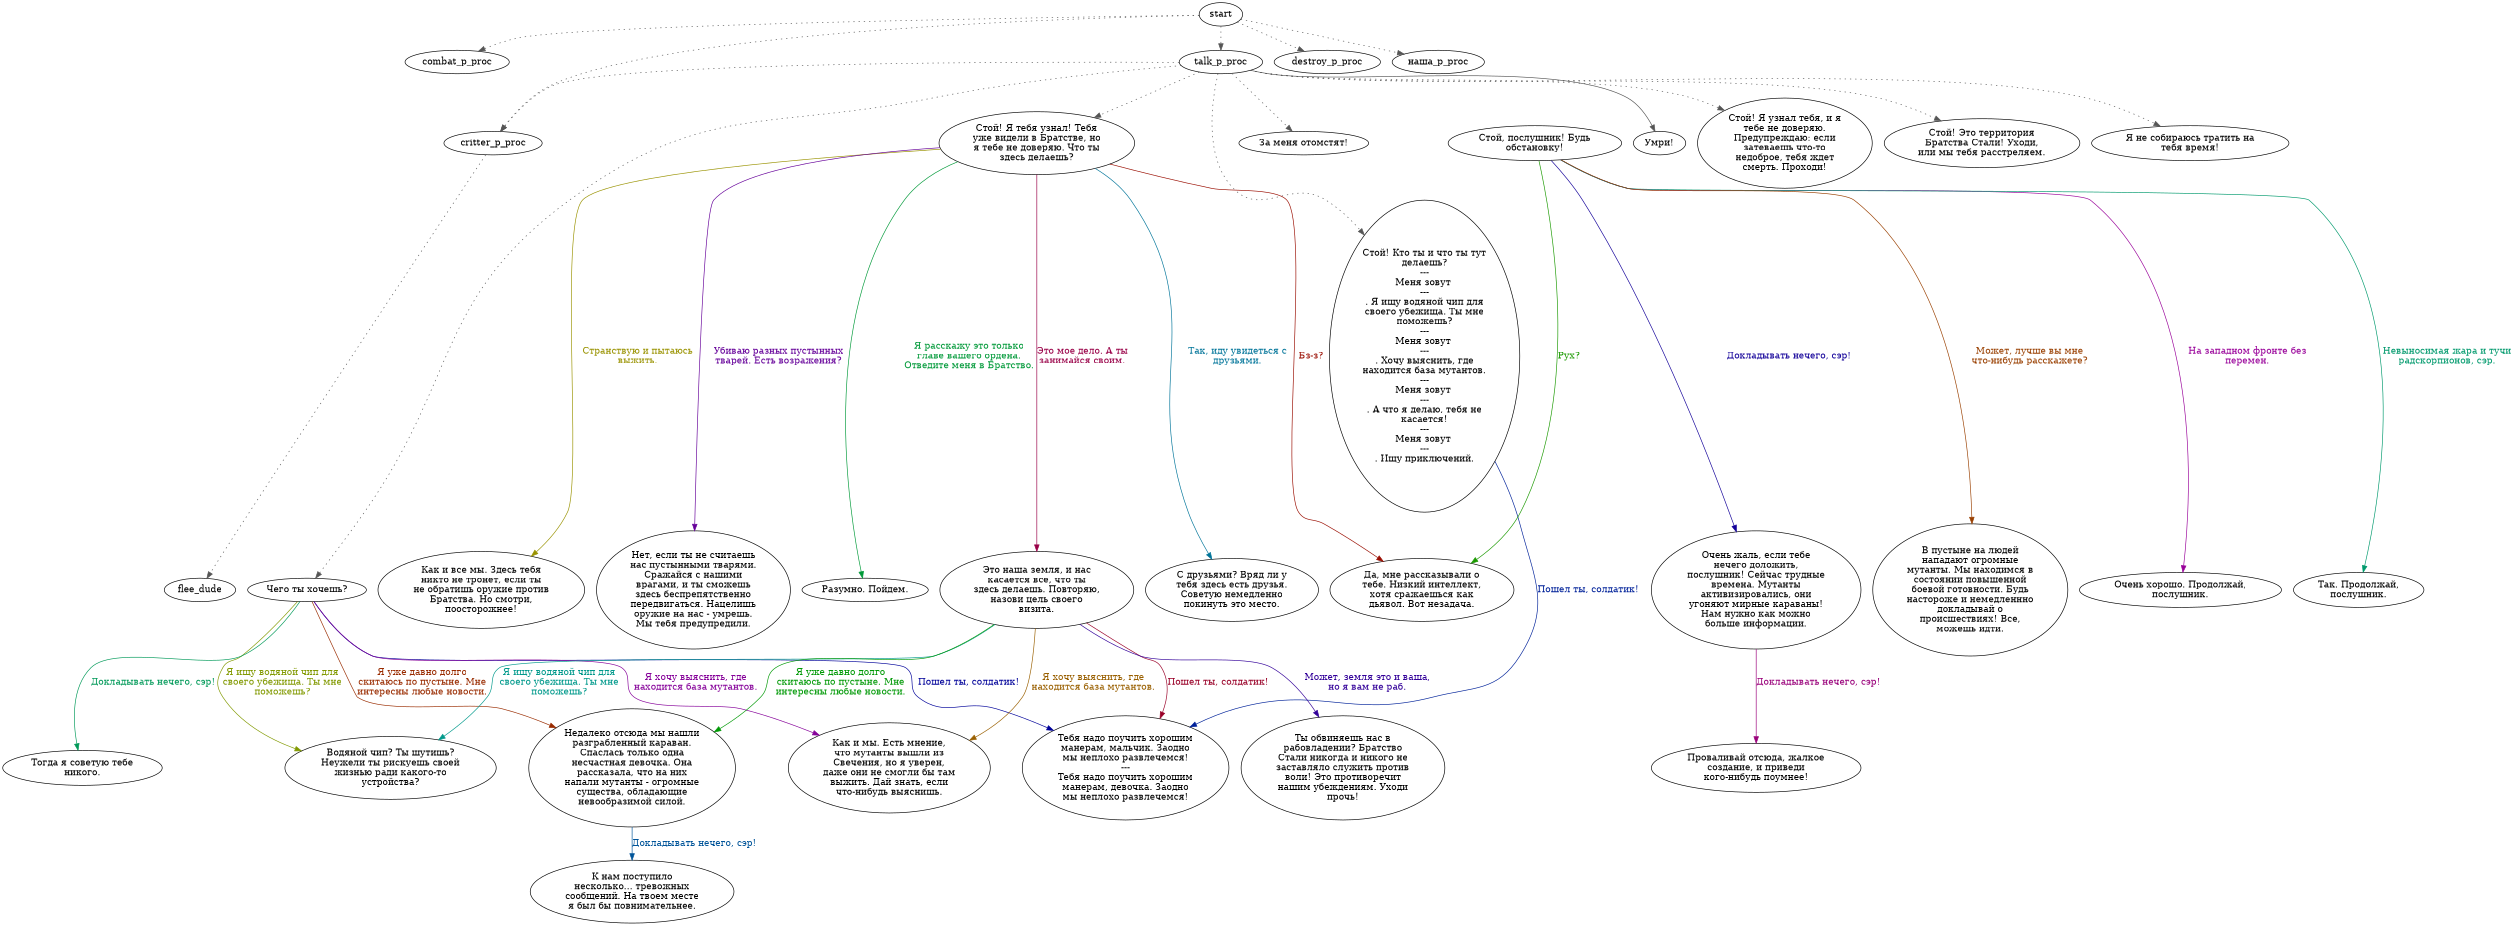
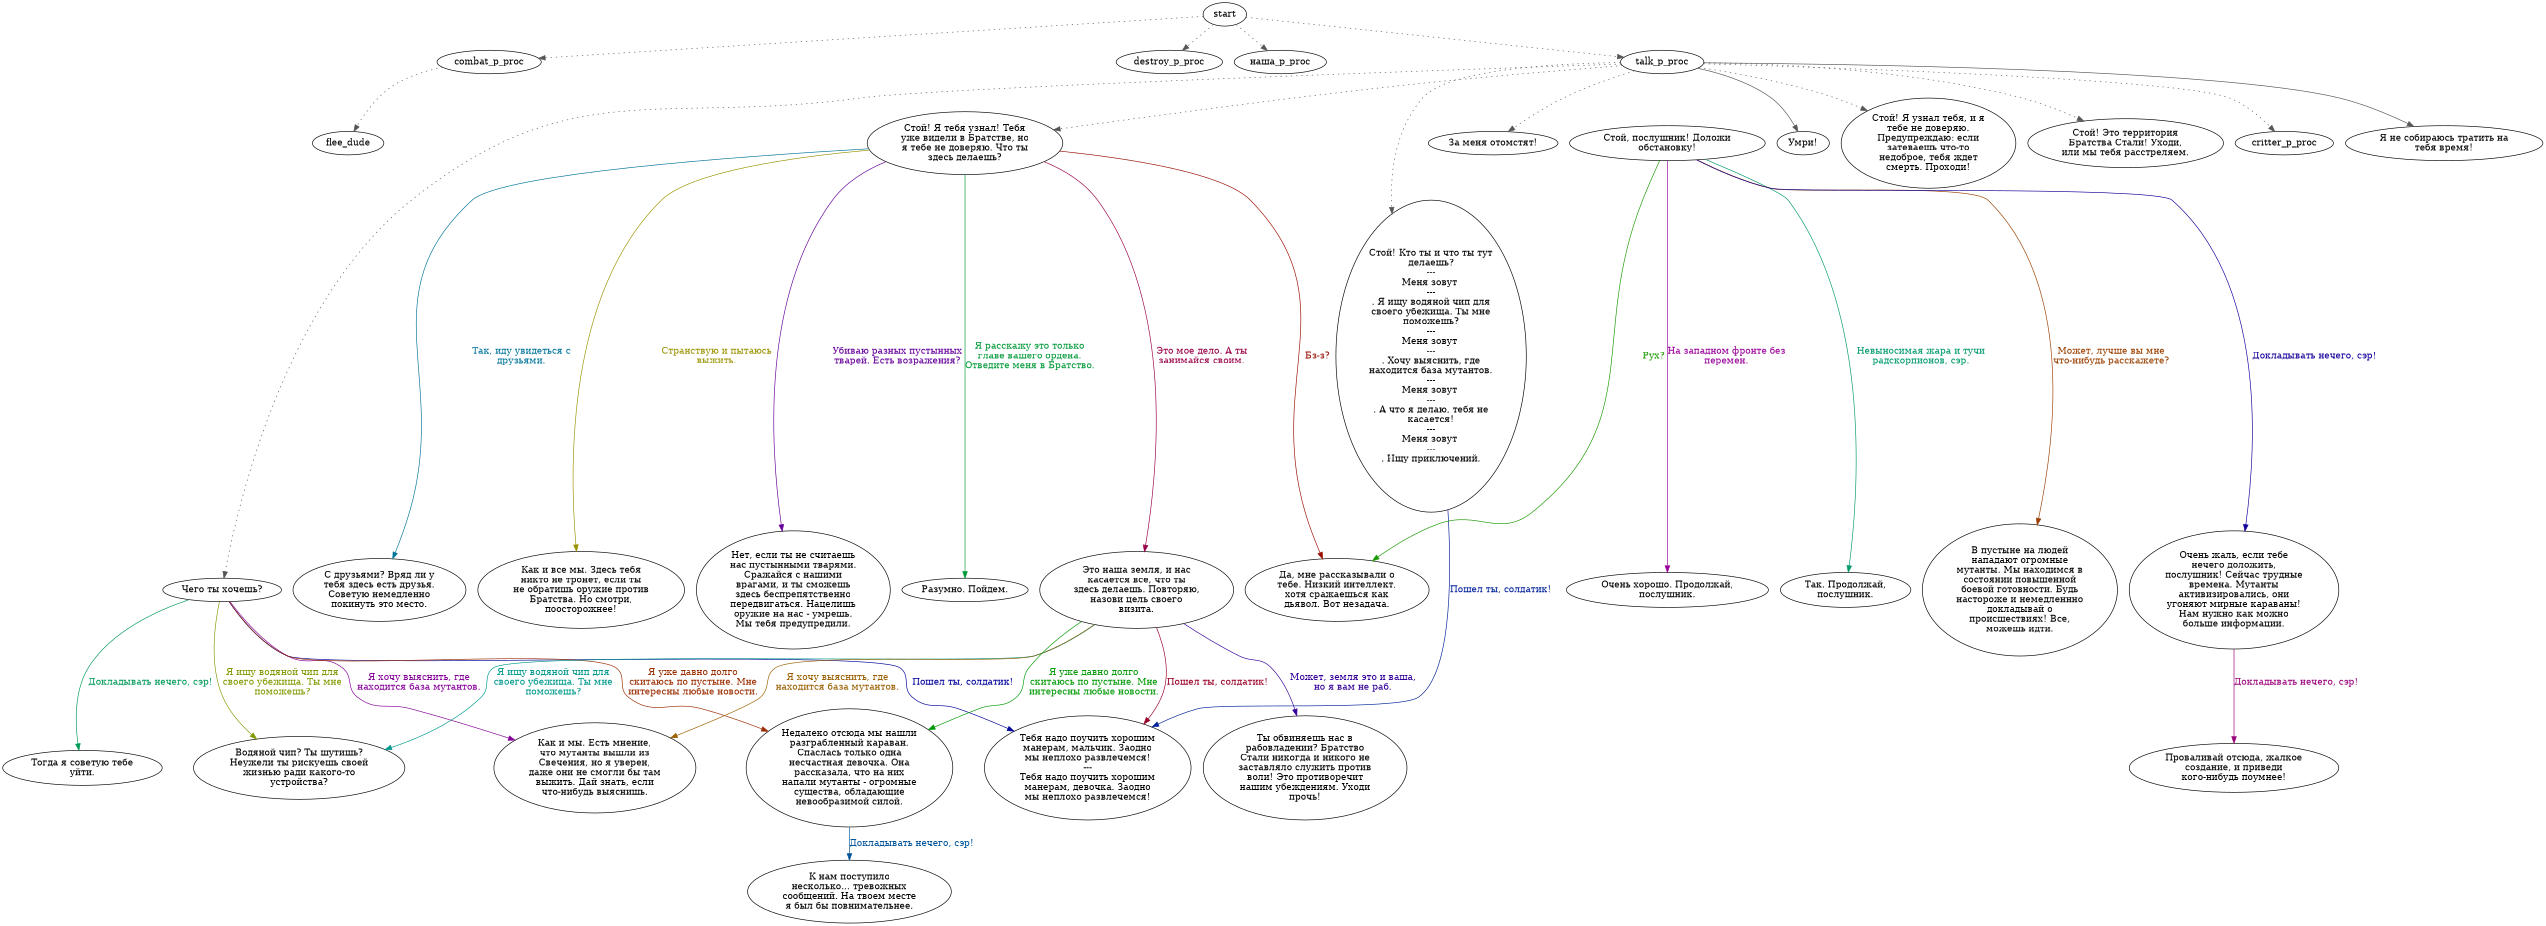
edge "start" -> "critter_p_proc": removed
edge "talk_p_proc" -> "Я не собираюсь тратить на тебя время!": style dotted -> solid
node "Стой, послушник! Будь обстановку!": label "Стой, послушник! Будь обстановку!" -> "Стой, послушник! Доложи обстановку!"
edge "critter_p_proc" -> "flee_dude": now "combat_p_proc" -> "flee_dude"
node "Тогда я советую тебе никого.": label "Тогда я советую тебе никого." -> "Тогда я советую тебе уйти."
